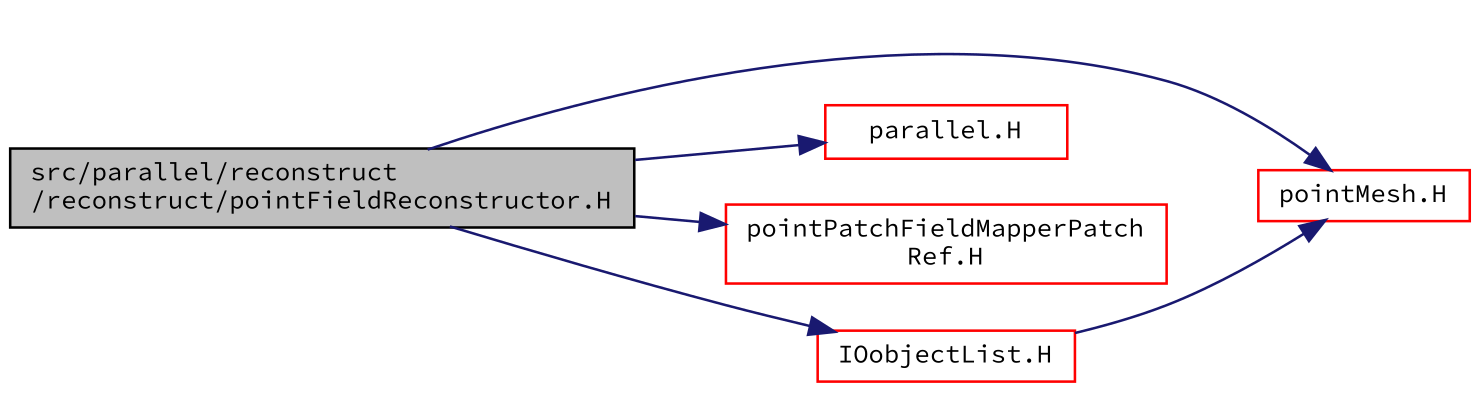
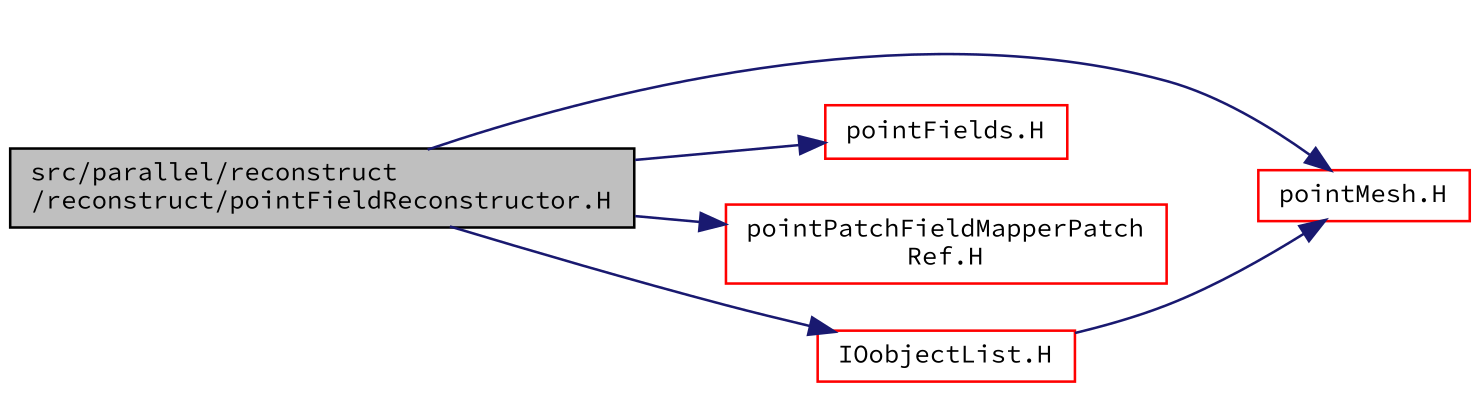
node "parallel.H": label "parallel.H" -> "pointFields.H"
